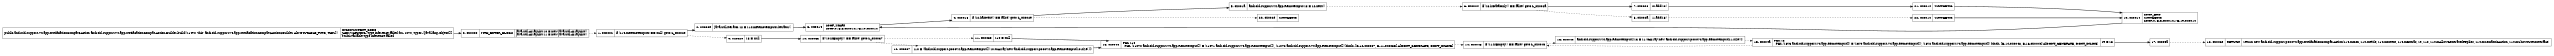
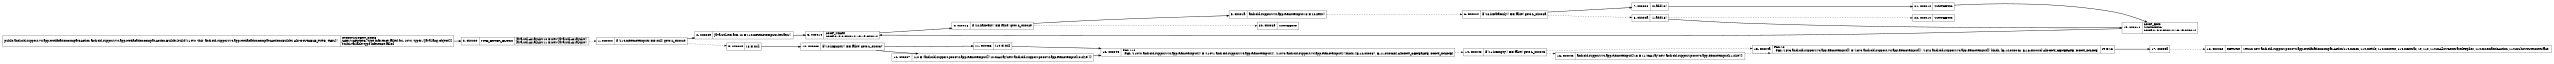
edge "22: 0x0014" -> "19: 0x0014": now "8: 0x002a" -> "19: 0x0014"
edge "10: 0x0033" -> "11: 0x0035": style dashed -> bold
edge "10: 0x0033" -> "12: 0x0037": style dashed -> bold
edge "15: 0x004a" -> "14: 0x0048": reversed
